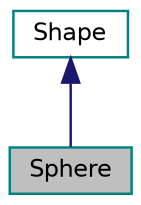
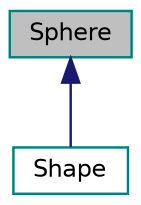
edge "Sphere" -> "Shape": reversed
